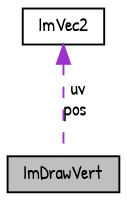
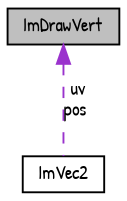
edge "ImDrawVert" -> "ImVec2": reversed
